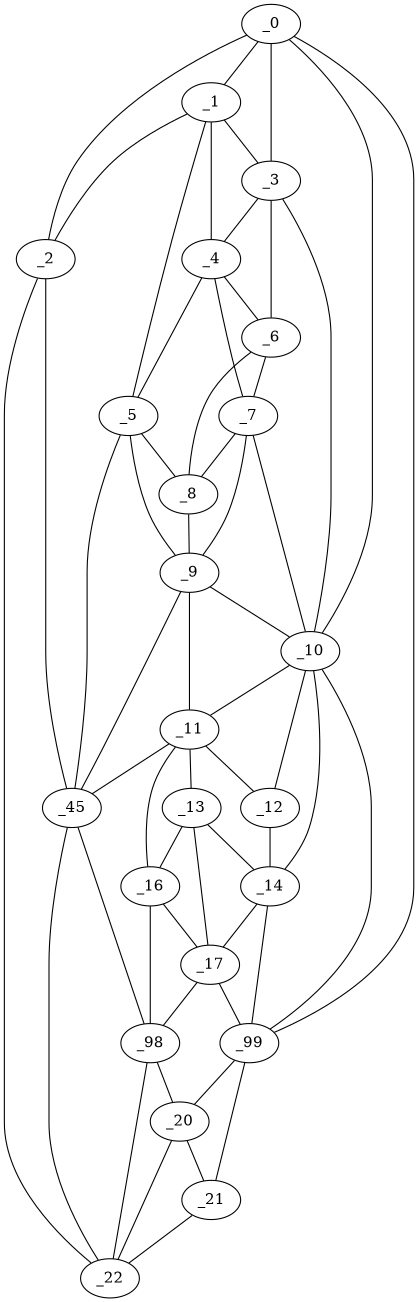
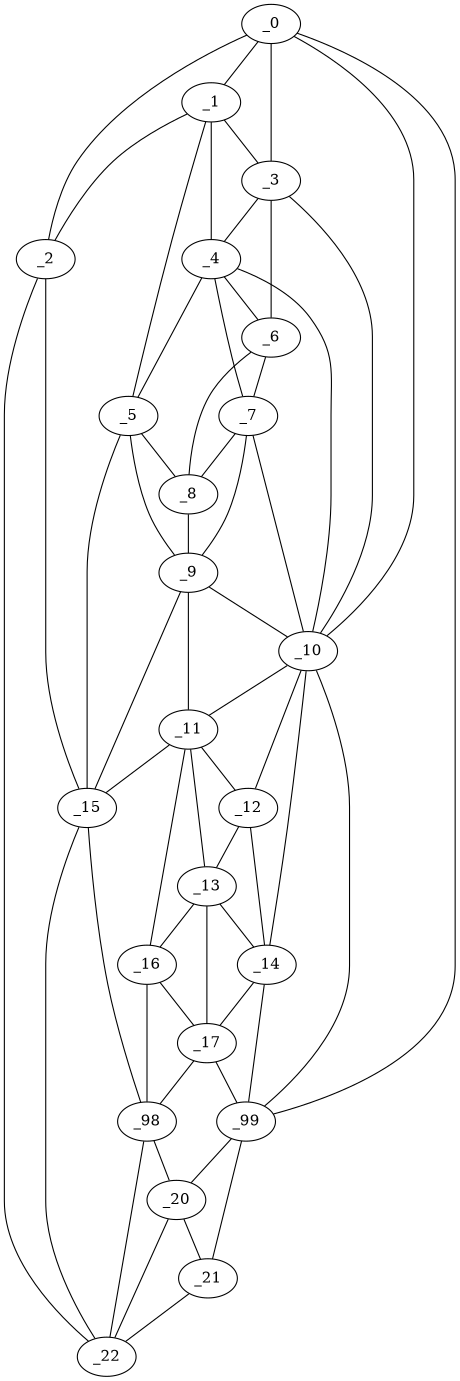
edge "_4" -- "_10": added
node "_45": label "_45" -> "_15"
edge "_12" -- "_13": added
